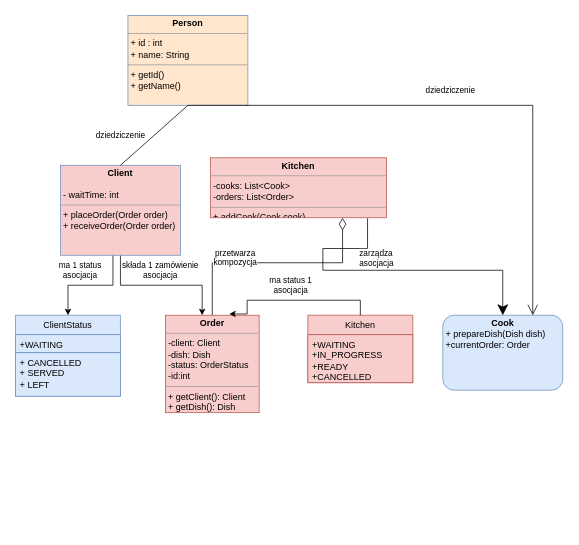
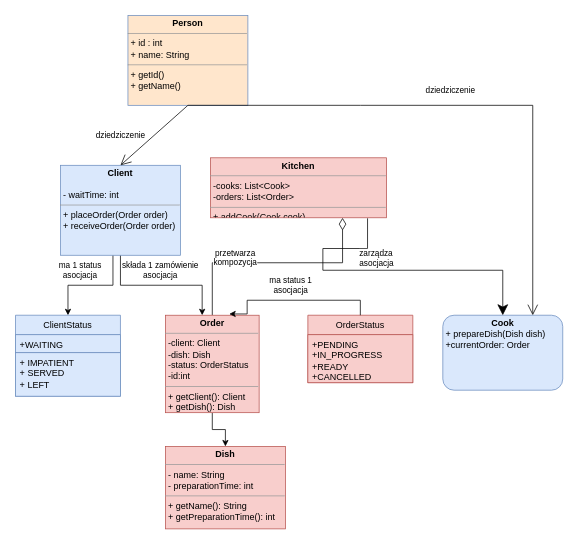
edge "Person + id : int + name: String + getId() + getName()" -- "Client - waitTime: int + placeOrder(Order order) + receiveOrder(Order order)": arrowhead none -> open
node "Client - waitTime: int + placeOrder(Order order) + receiveOrder(Order order)": fillcolor #f8cecc -> #dae8fc
node "Kitchen": label "Kitchen" -> "OrderStatus"
node "+WAITING +IN_PROGRESS +READY +CANCELLED": label "+WAITING +IN_PROGRESS +READY +CANCELLED" -> "+PENDING +IN_PROGRESS +READY +CANCELLED"
node "+ CANCELLED + SERVED + LEFT": label "+ CANCELLED + SERVED + LEFT" -> "+ IMPATIENT + SERVED + LEFT"
edge "Order -client: Client -dish: Dish -status: OrderStatus -id:int + getClient(): Client + getDish(): Dish" -> "Dish - name: String - preparationTime: int + getName(): String + getPreparationTime(): int": added, label "zawiera 1 danie asocjacja"
node "Dish - name: String - preparationTime: int + getName(): String + getPreparationTime(): int": added
